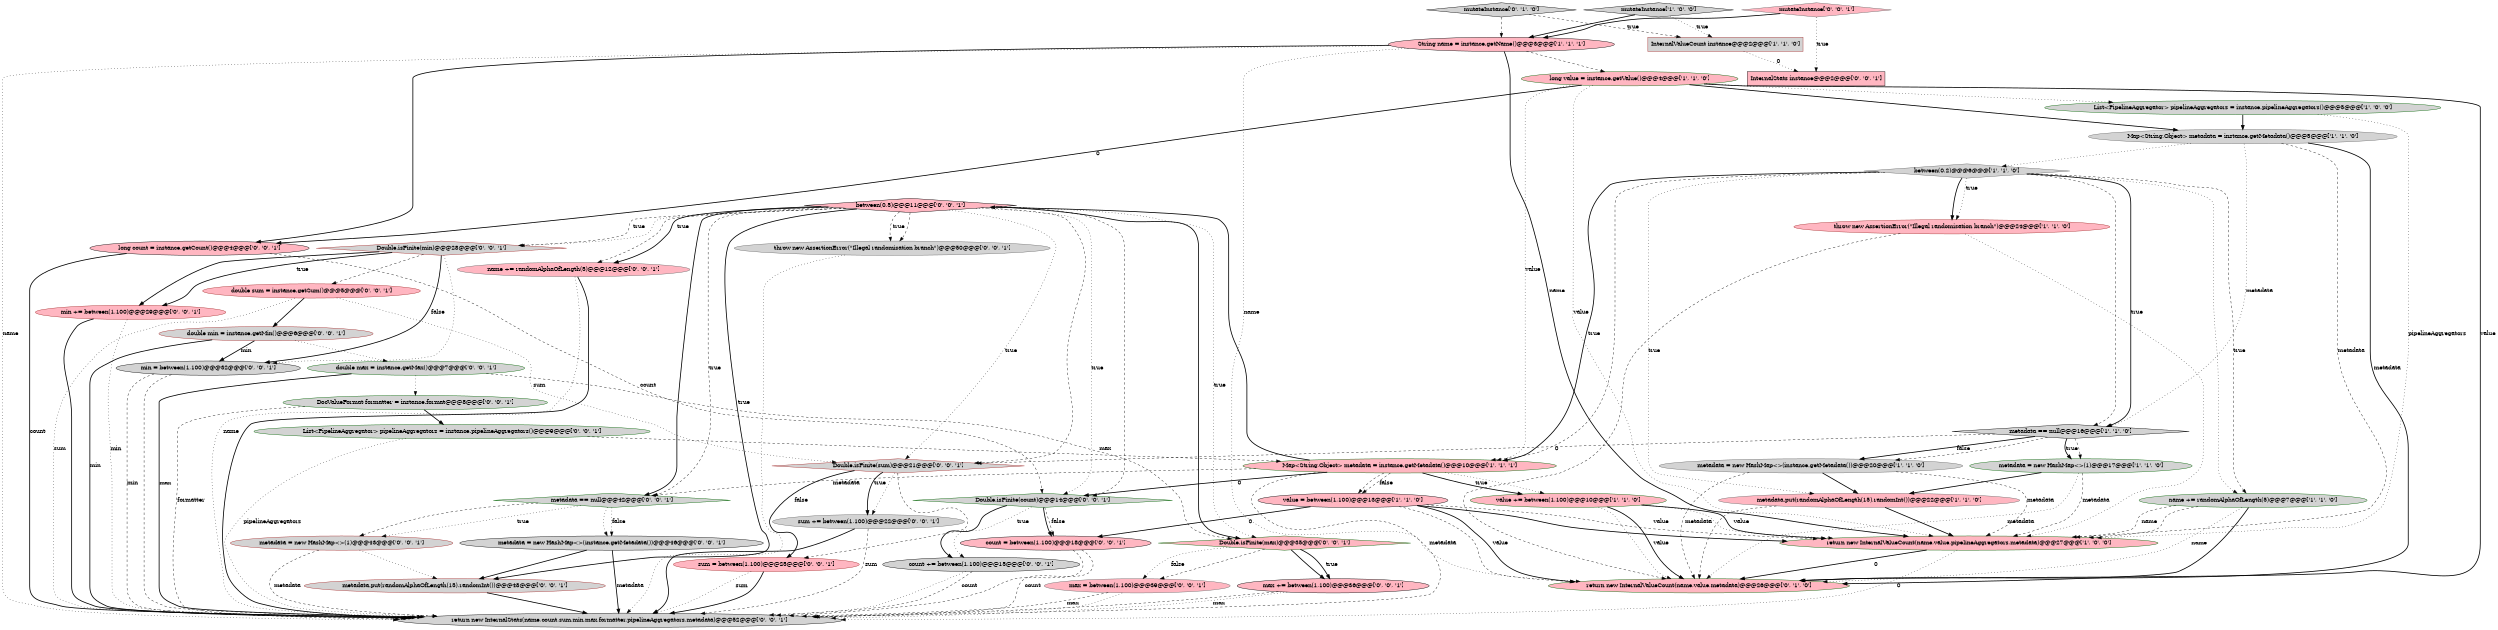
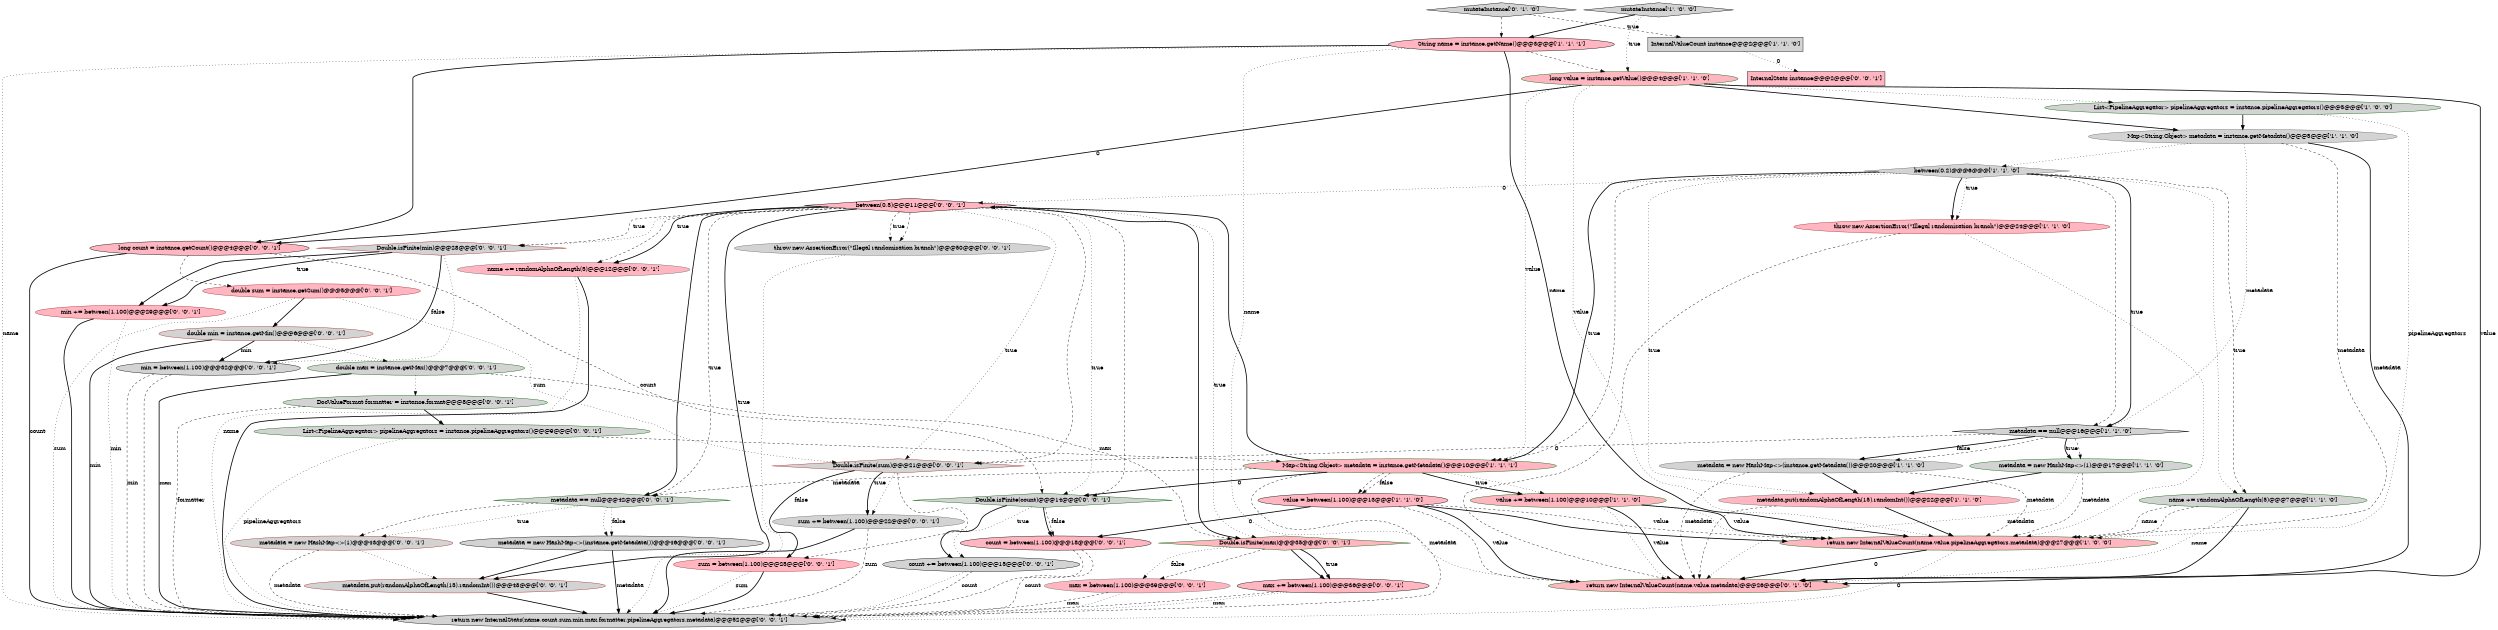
node "mutateInstance['0', '0', '1']": removed
edge "mutateInstance['1', '0', '0']" -> "InternalValueCount instance@@@2@@@['1', '1', '0']": now "mutateInstance['1', '0', '0']" -> "long value = instance.getValue()@@@4@@@['1', '1', '0']"
node "InternalValueCount instance@@@2@@@['1', '1', '0']": color brown -> black
edge "between(0,2)@@@6@@@['1', '1', '0']" -> "between(0,5)@@@11@@@['0', '0', '1']": added, label "0"
edge "Double.isFinite(min)@@@28@@@['0', '0', '1']" -> "double sum = instance.getSum()@@@5@@@['0', '0', '1']": now "long count = instance.getCount()@@@4@@@['0', '0', '1']" -> "double sum = instance.getSum()@@@5@@@['0', '0', '1']"
